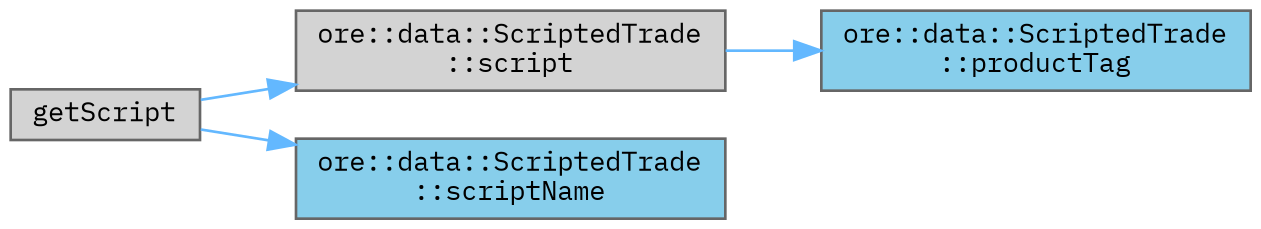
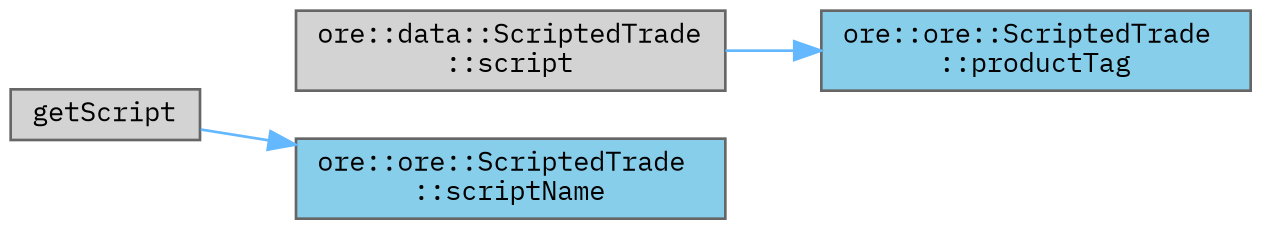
node "ore::data::ScriptedTrade ::productTag": label "ore::data::ScriptedTrade ::productTag" -> "ore::ore::ScriptedTrade ::productTag"
edge "getScript" -> "ore::data::ScriptedTrade ::script": removed
node "ore::data::ScriptedTrade ::scriptName": label "ore::data::ScriptedTrade ::scriptName" -> "ore::ore::ScriptedTrade ::scriptName"
